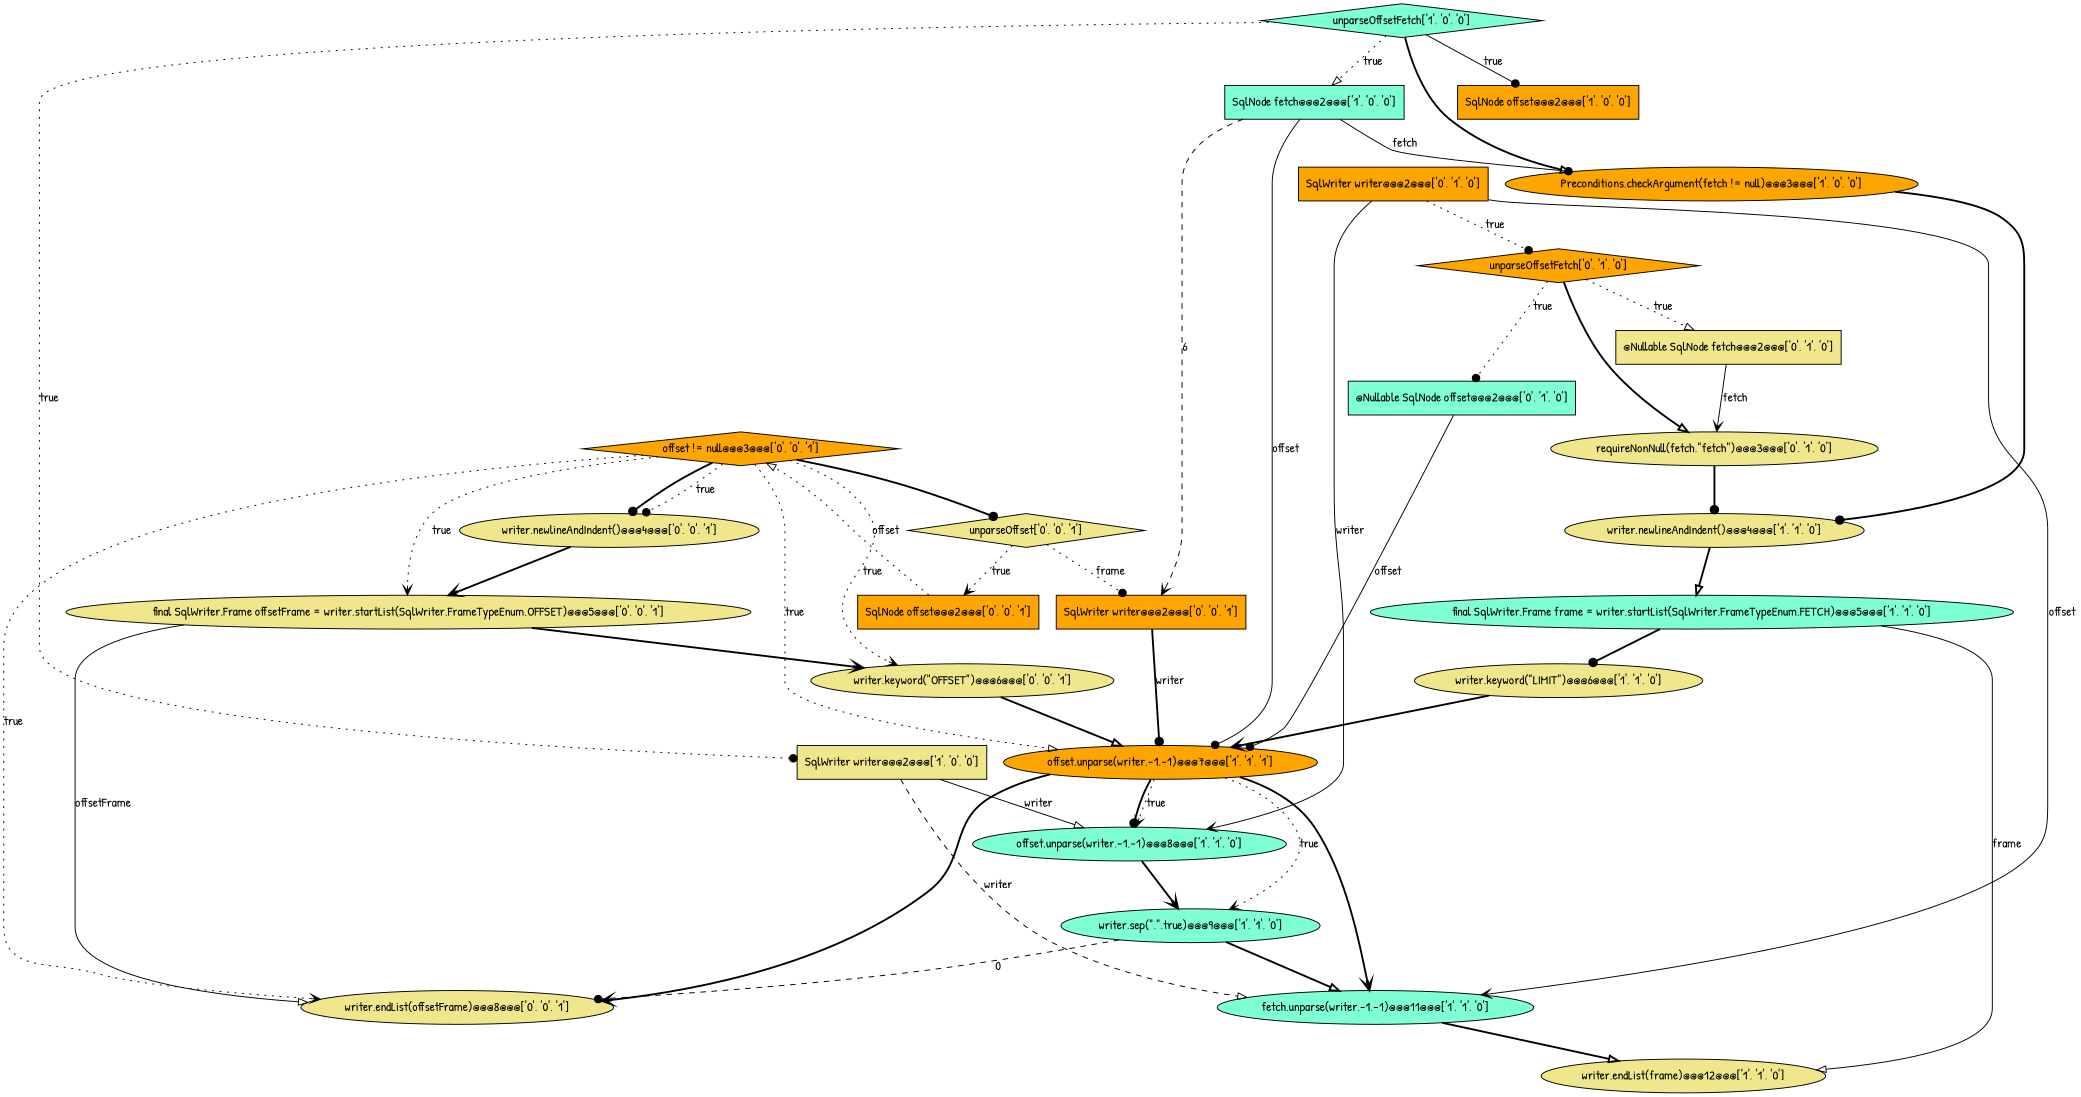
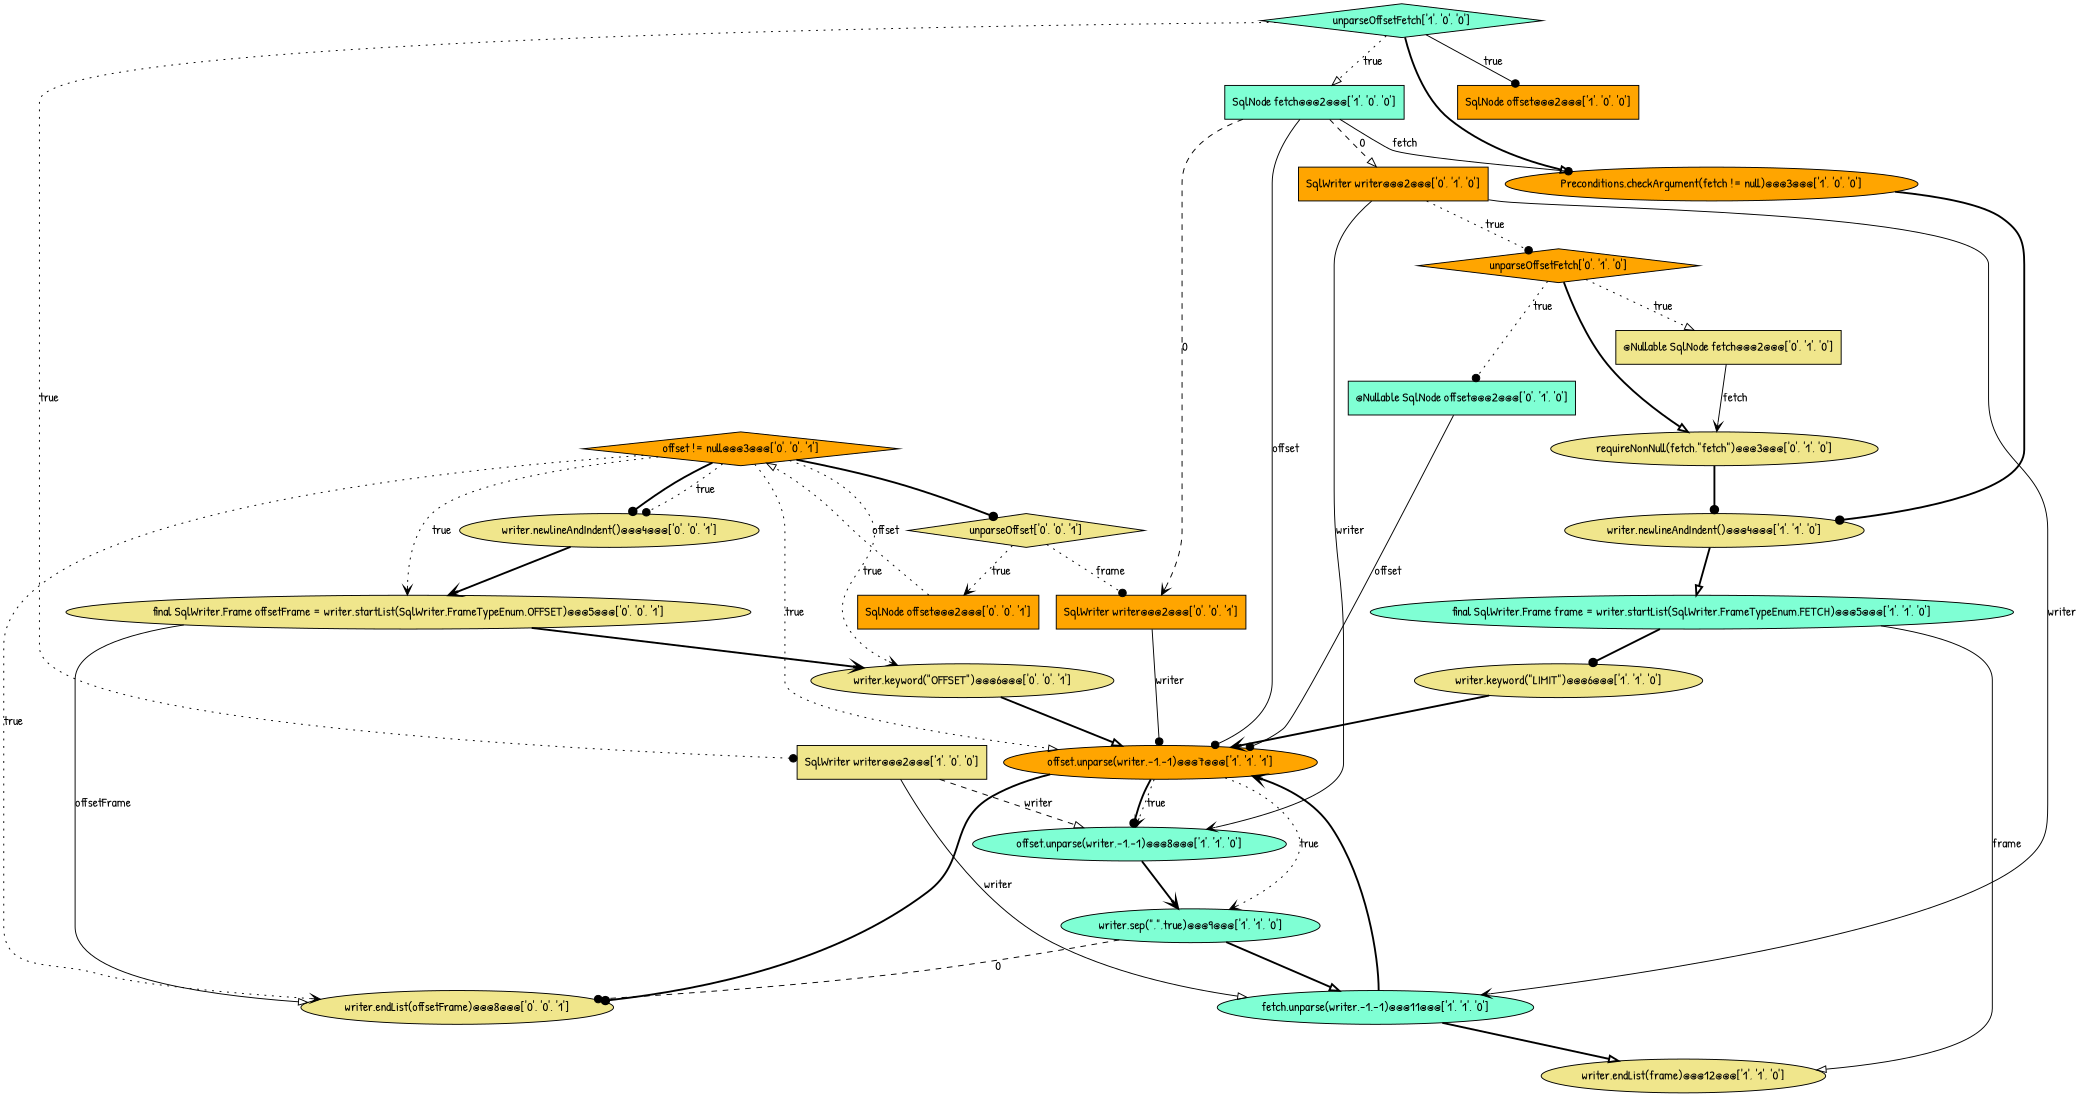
edge "SqlNode fetch@@@2@@@['1', '0', '0']" -> "SqlWriter writer@@@2@@@['0', '1', '0']": added, label "0"
edge "SqlNode fetch@@@2@@@['1', '0', '0']" -> "SqlWriter writer@@@2@@@['0', '0', '1']": label "6" -> "0"
edge "SqlWriter writer@@@2@@@['0', '1', '0']" -> "fetch.unparse(writer,-1,-1)@@@11@@@['1', '1', '0']": label "offset" -> "writer"
edge "SqlWriter writer@@@2@@@['0', '0', '1']" -> "offset.unparse(writer,-1,-1)@@@7@@@['1', '1', '1']": style bold -> solid
edge "SqlWriter writer@@@2@@@['1', '0', '0']" -> "offset.unparse(writer,-1,-1)@@@8@@@['1', '1', '0']": style solid -> dashed
edge "offset.unparse(writer,-1,-1)@@@7@@@['1', '1', '1']" -> "fetch.unparse(writer,-1,-1)@@@11@@@['1', '1', '0']": reversed
edge "offset.unparse(writer,-1,-1)@@@7@@@['1', '1', '1']" -> "writer.endList(offsetFrame)@@@8@@@['0', '0', '1']": arrowhead vee -> dot
edge "SqlWriter writer@@@2@@@['1', '0', '0']" -> "fetch.unparse(writer,-1,-1)@@@11@@@['1', '1', '0']": style dashed -> solid
